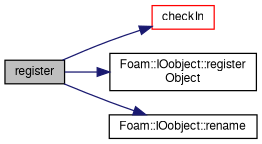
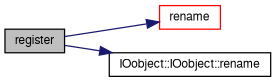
node "checkIn": label "checkIn" -> "rename"
node "Foam::IOobject::register Object": removed
node "Foam::IOobject::rename": label "Foam::IOobject::rename" -> "IOobject::IOobject::rename"
